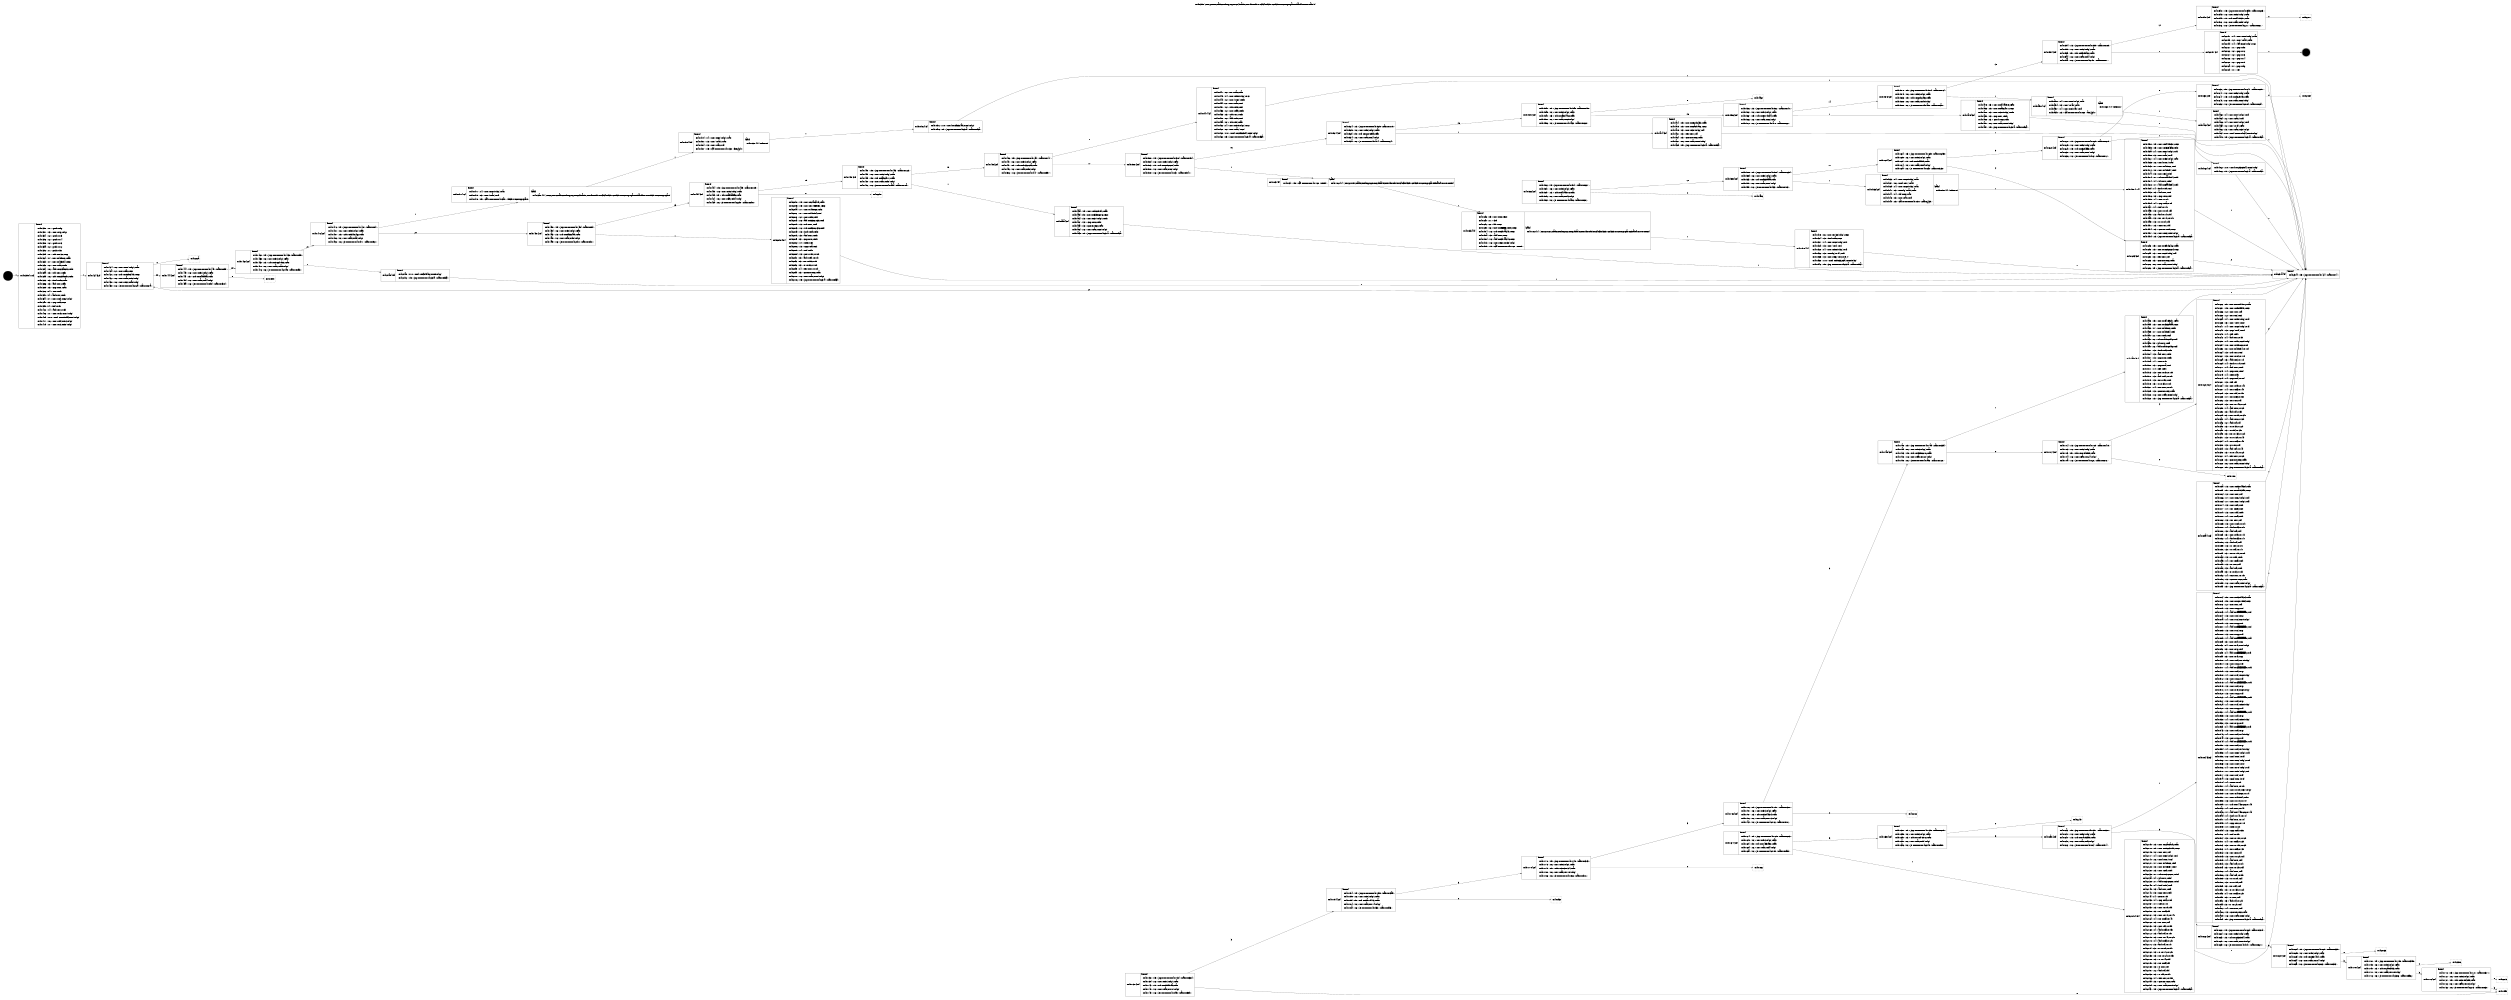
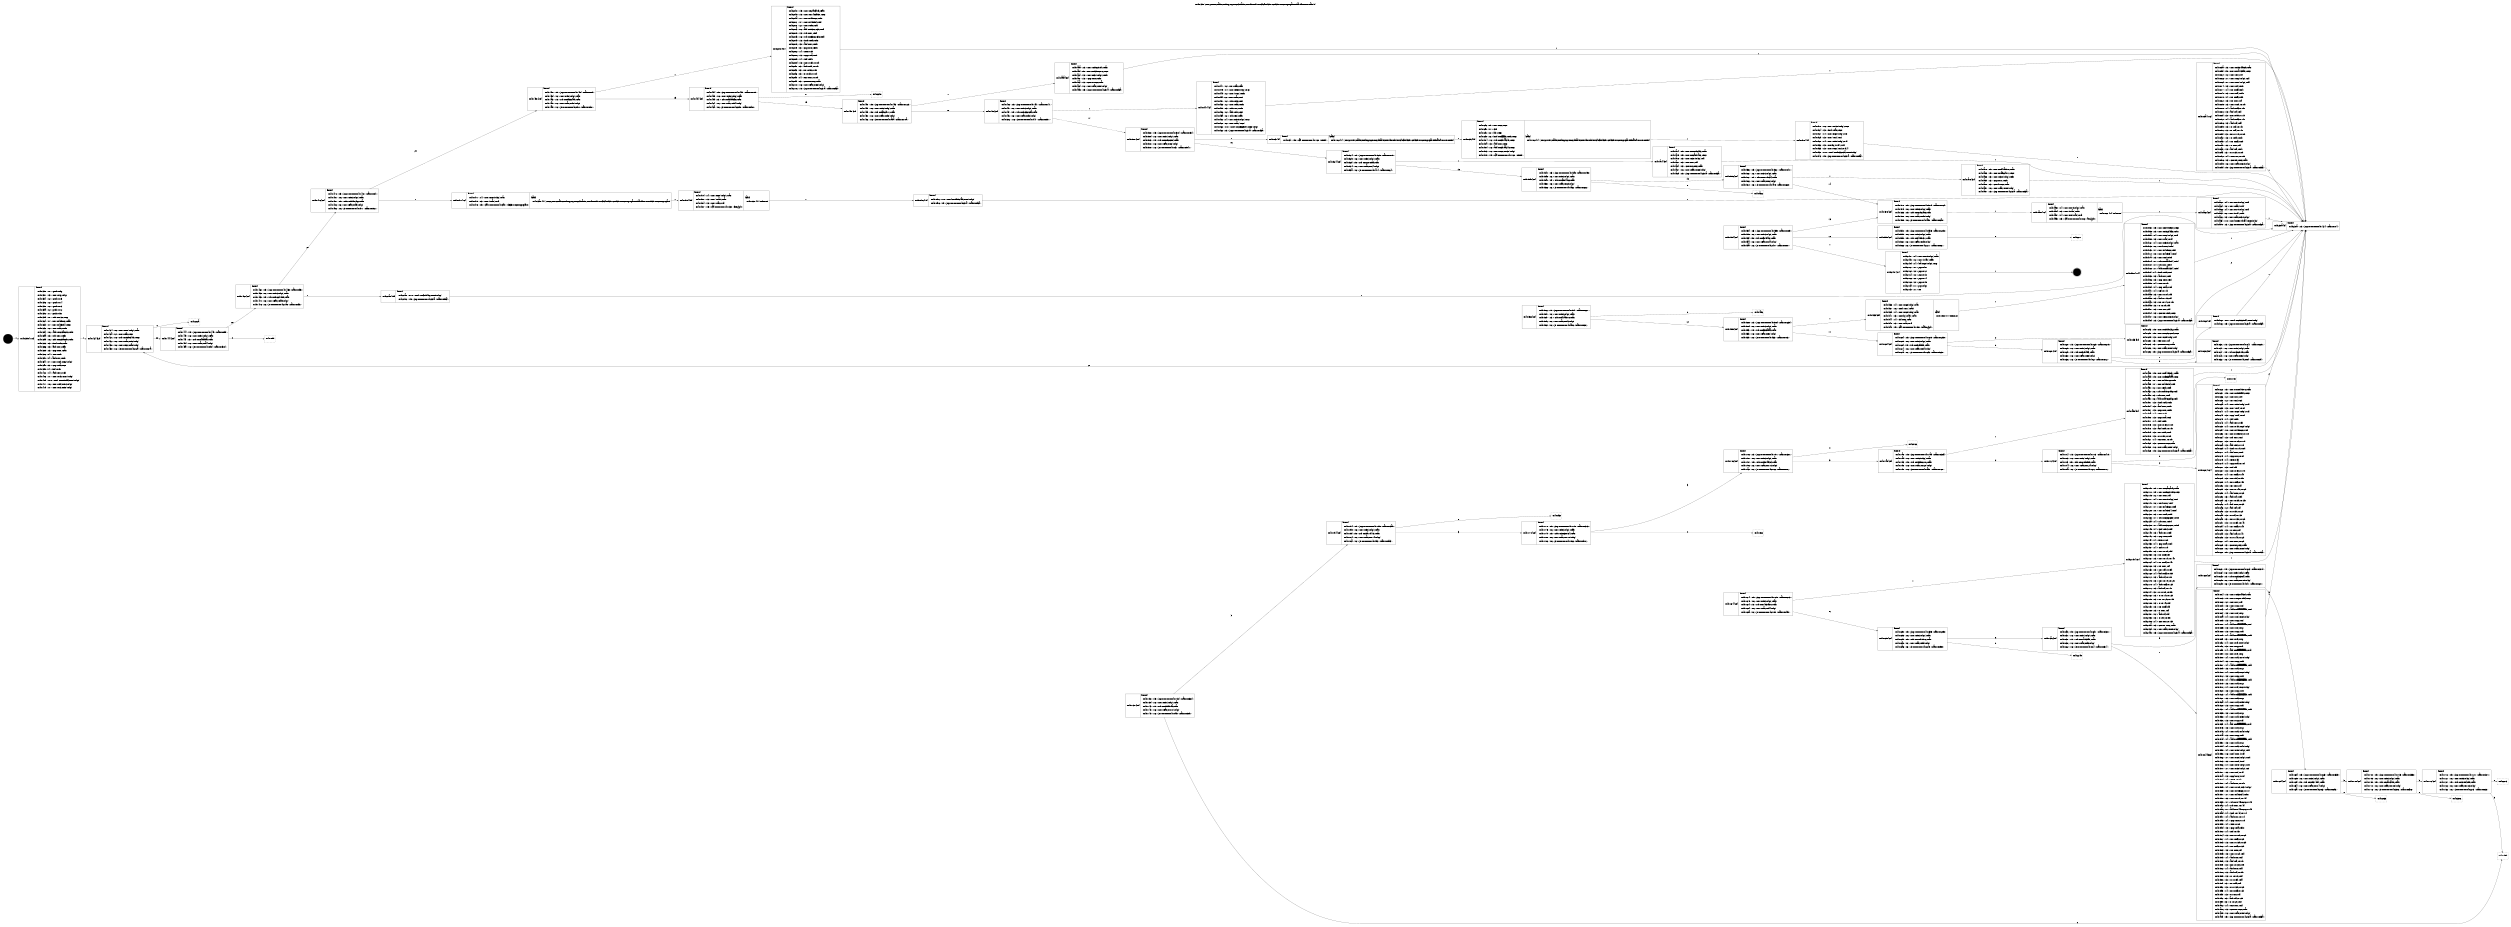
edge "0x401578 [28]" -> "0x401594 [28]": reversed
node "0x40208d": removed
